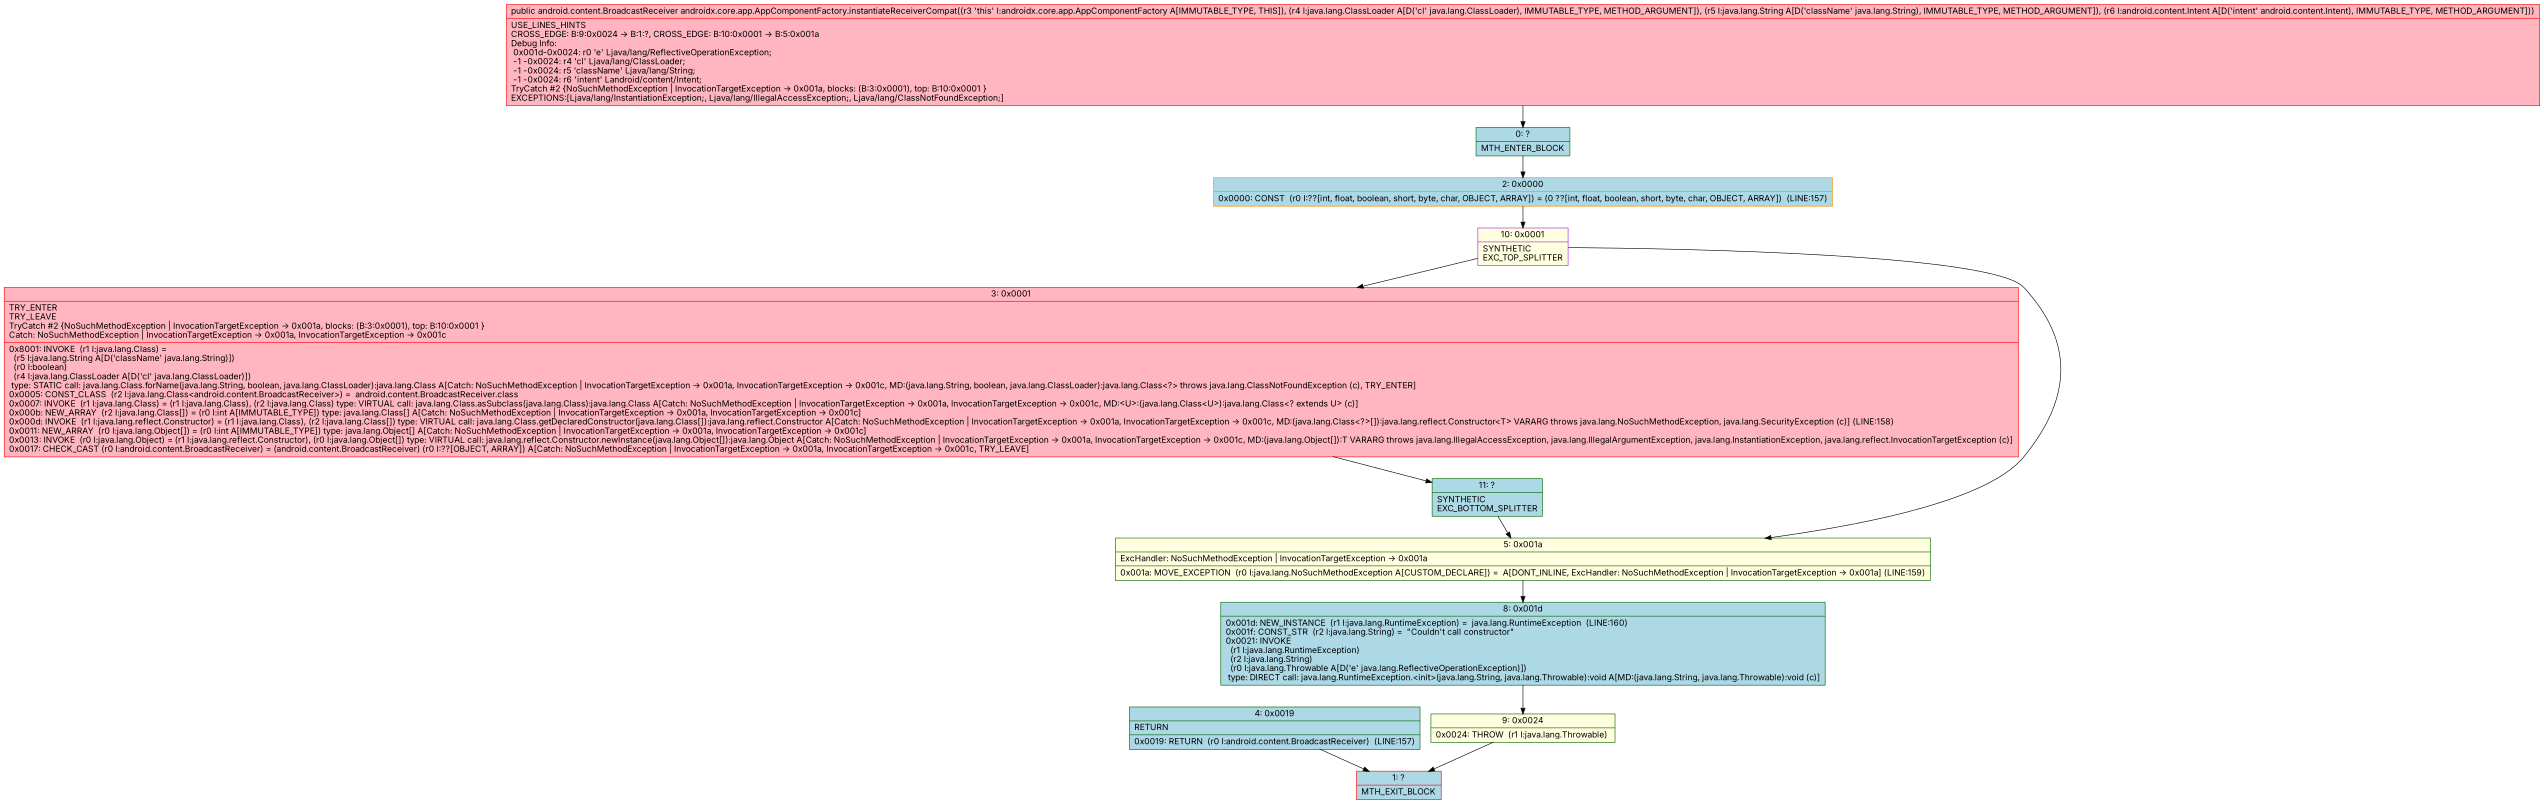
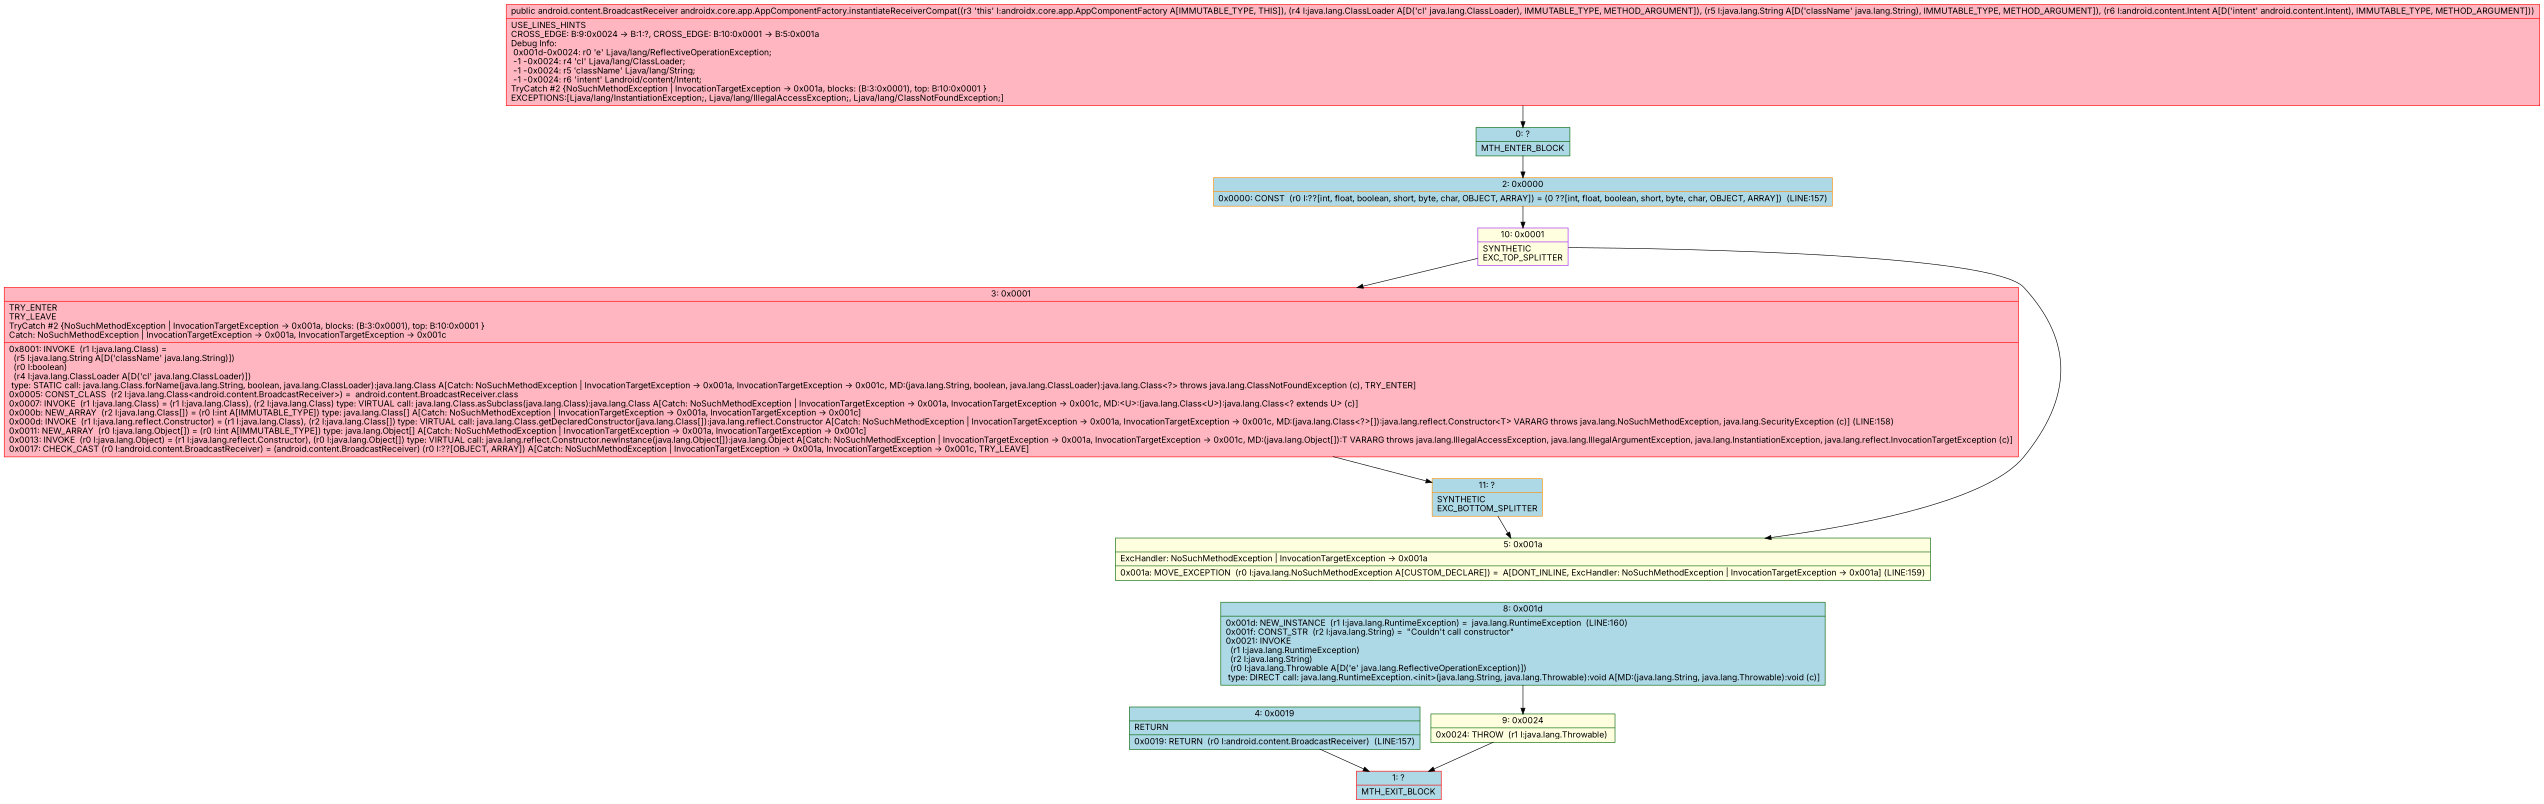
node "11: ?": color darkgreen -> darkorange
edge "5: 0x001a" -> "8: 0x001d": removed
